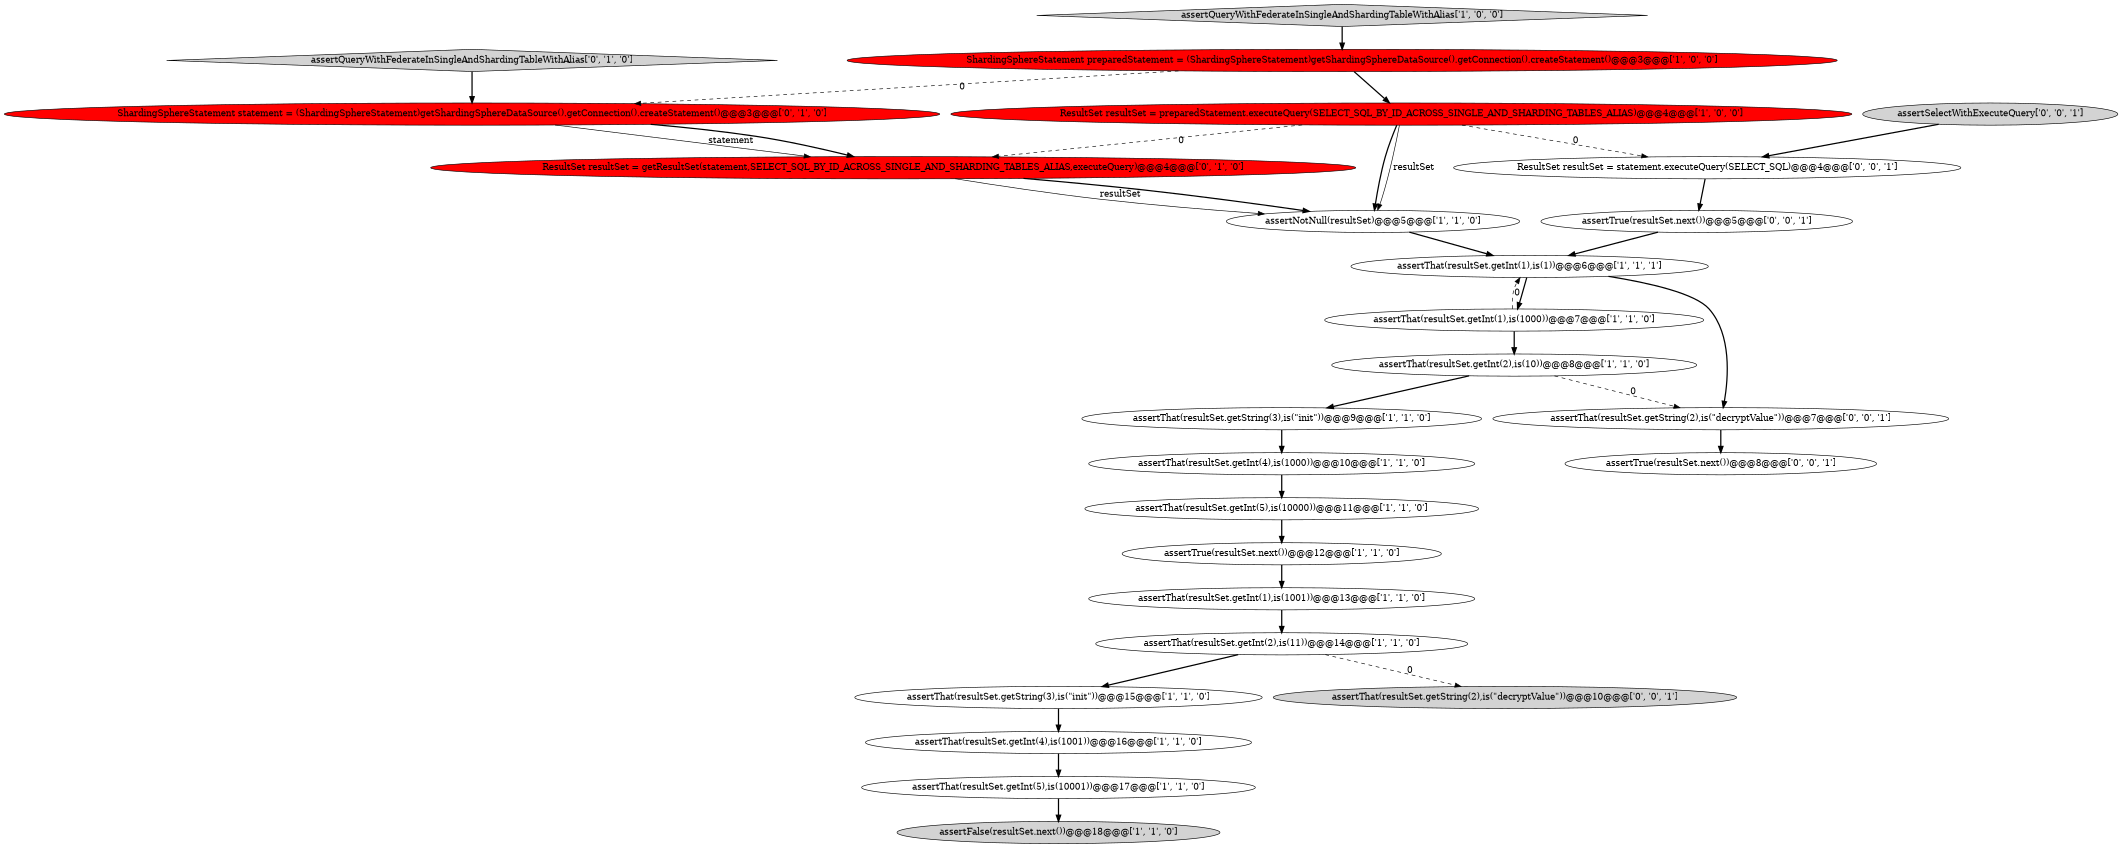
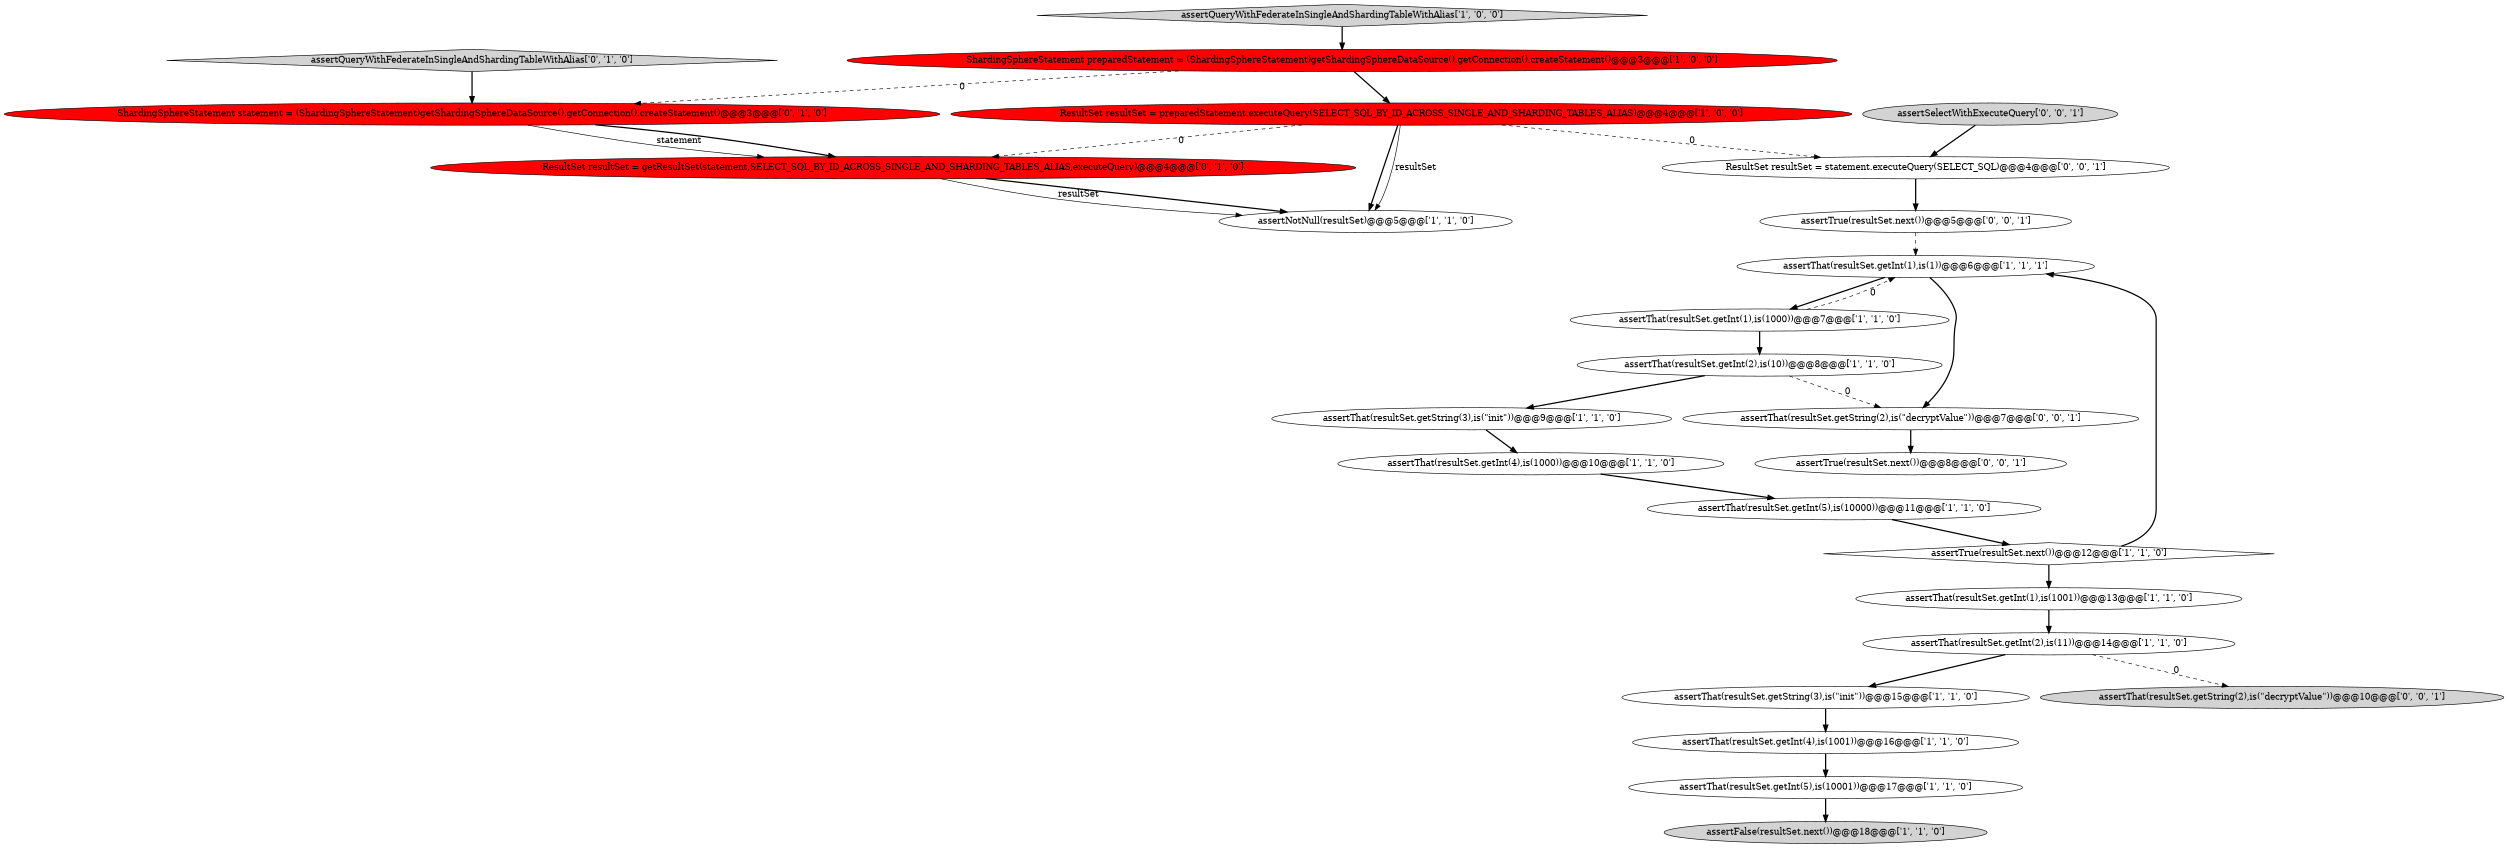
edge "assertNotNull(resultSet)@@@5@@@['1', '1', '0']" -> "assertThat(resultSet.getInt(1),is(1))@@@6@@@['1', '1', '1']": now "assertTrue(resultSet.next())@@@12@@@['1', '1', '0']" -> "assertThat(resultSet.getInt(1),is(1))@@@6@@@['1', '1', '1']"
edge "assertTrue(resultSet.next())@@@5@@@['0', '0', '1']" -> "assertThat(resultSet.getInt(1),is(1))@@@6@@@['1', '1', '1']": style bold -> dashed
node "assertTrue(resultSet.next())@@@12@@@['1', '1', '0']": shape ellipse -> diamond
